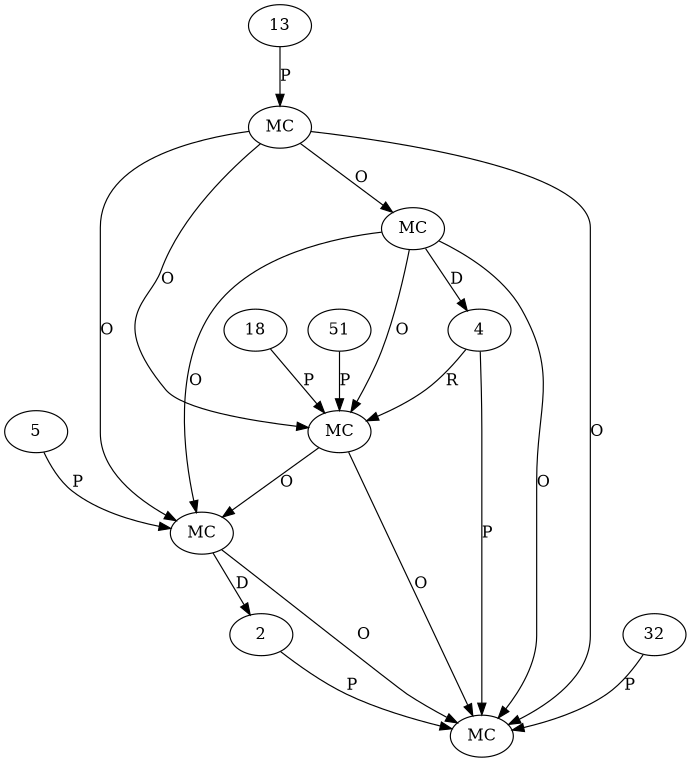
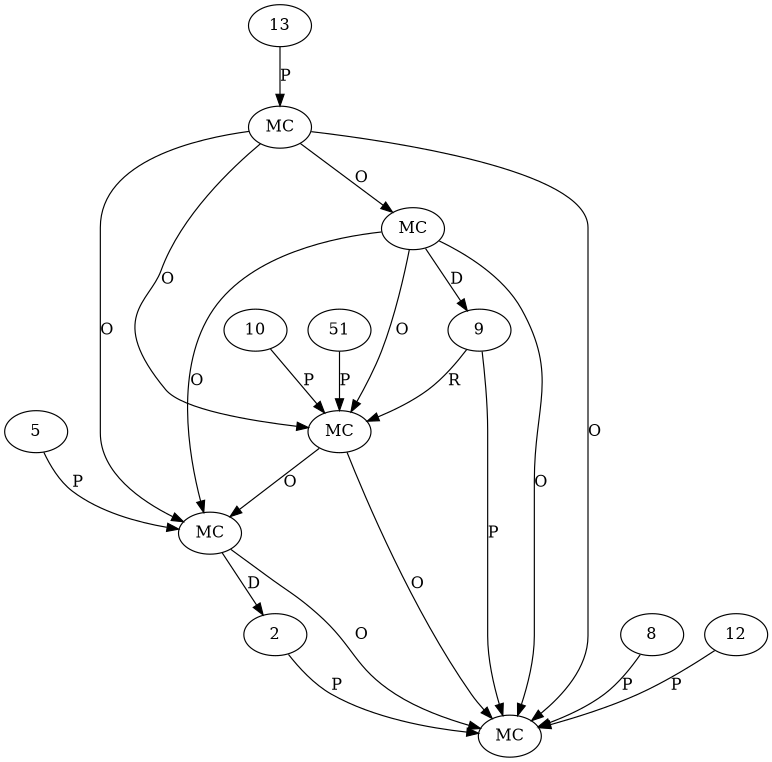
node "18": label "18" -> "10"
node "4": label "4" -> "9"
node "8": added
node "32": label "32" -> "12"
